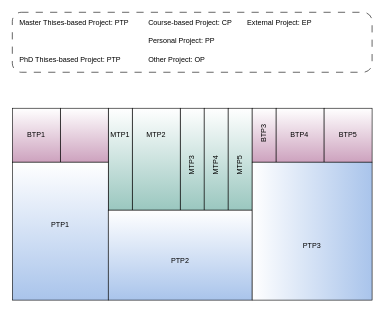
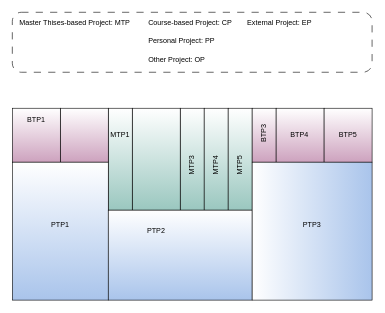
node "Master Thises-based Project: PTP": label "Master Thises-based Project: PTP" -> "Master Thises-based Project: MTP"
node "PhD Thises-based Project: PTP": removed
node "BTP1": moved (36, 135) -> (36, 120)
node "MTP2": removed
node "PTP3": moved (312, 246) -> (312, 225)
node "PTP2": moved (180, 261) -> (156, 231)
